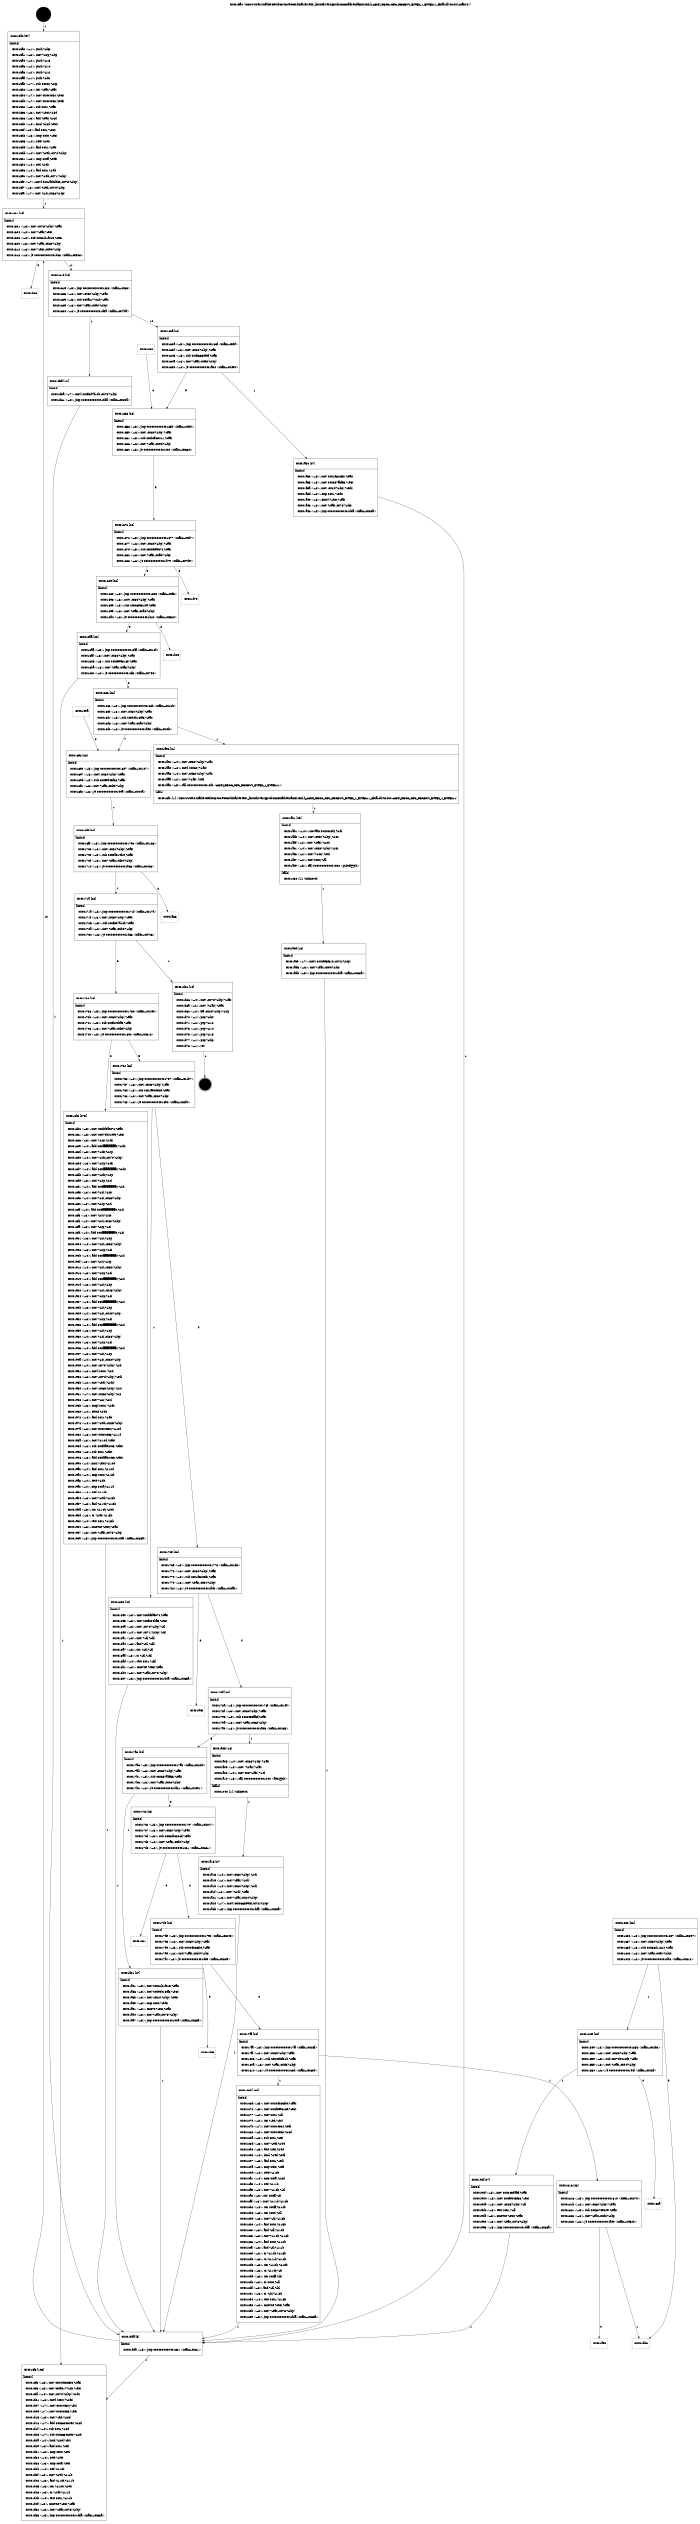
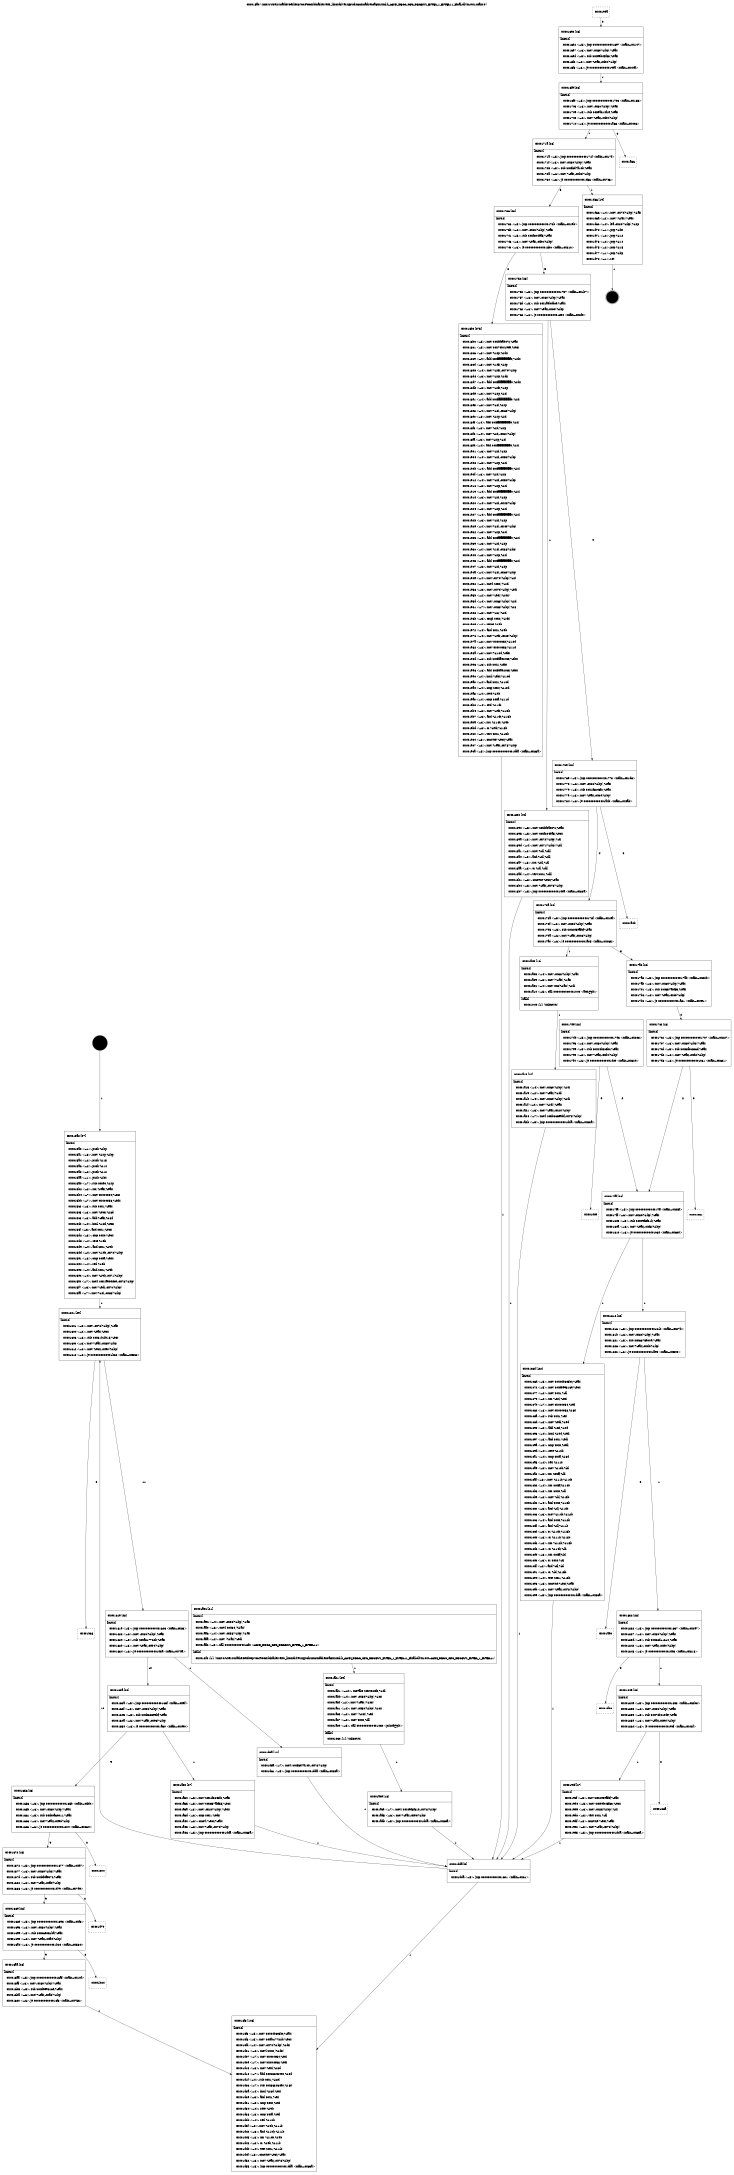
edge "0x401c04" -> "0x401656 [28]": reversed
node "0x4016c6 [28]": removed
edge "0x4017c2 [28]" -> "0x4017de [28]": now "0x4017c2 [28]" -> "0x4017fa [28]"
node "0x401a81 [27]": removed
edge "0x401816 [28]" -> "0x401db8": now "0x401816 [28]" -> "0x401832 [28]"
